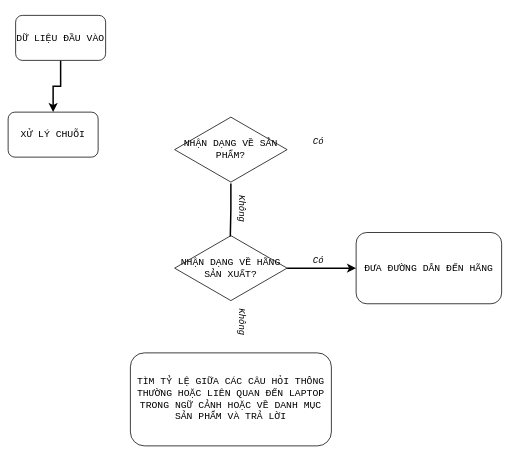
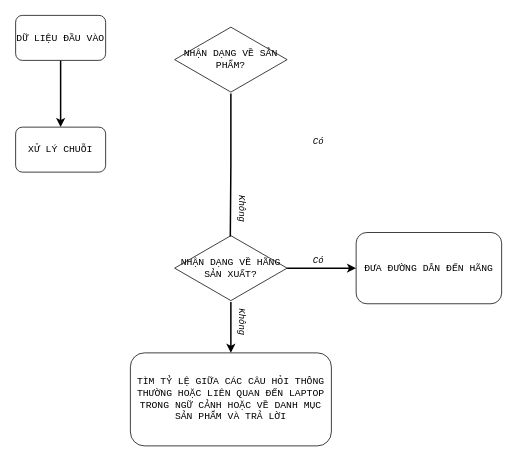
node "XỬ LÝ CHUỖI": moved (53, 135) -> (60, 150)
node "NHẬN DẠNG VỀ SẢN PHẨM?": moved (231, 150) -> (231, 60)
edge "NHẬN DẠNG VỀ HÃNG SẢN XUẤT?" -> "TÌM TỶ LỆ GIỮA CÁC CÂU HỎI THÔNG THƯỜNG HOẶC LIÊN QUAN ĐẾN LAPTOP TRONG NGỮ CẢNH HOẶC VỀ DANH MỤC SẢN PHẨM VÀ TRẢ LỜI": added
